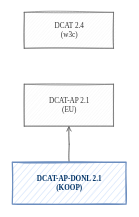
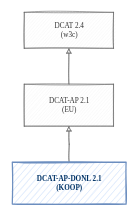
edge "DCAT-AP 2.1 (EU)" -> "DCAT 2.4 (w3c)": added
edge "DCAT-AP-DONL 2.1 (KOOP)" -> "DCAT-AP 2.1 (EU)": arrowhead open -> block
